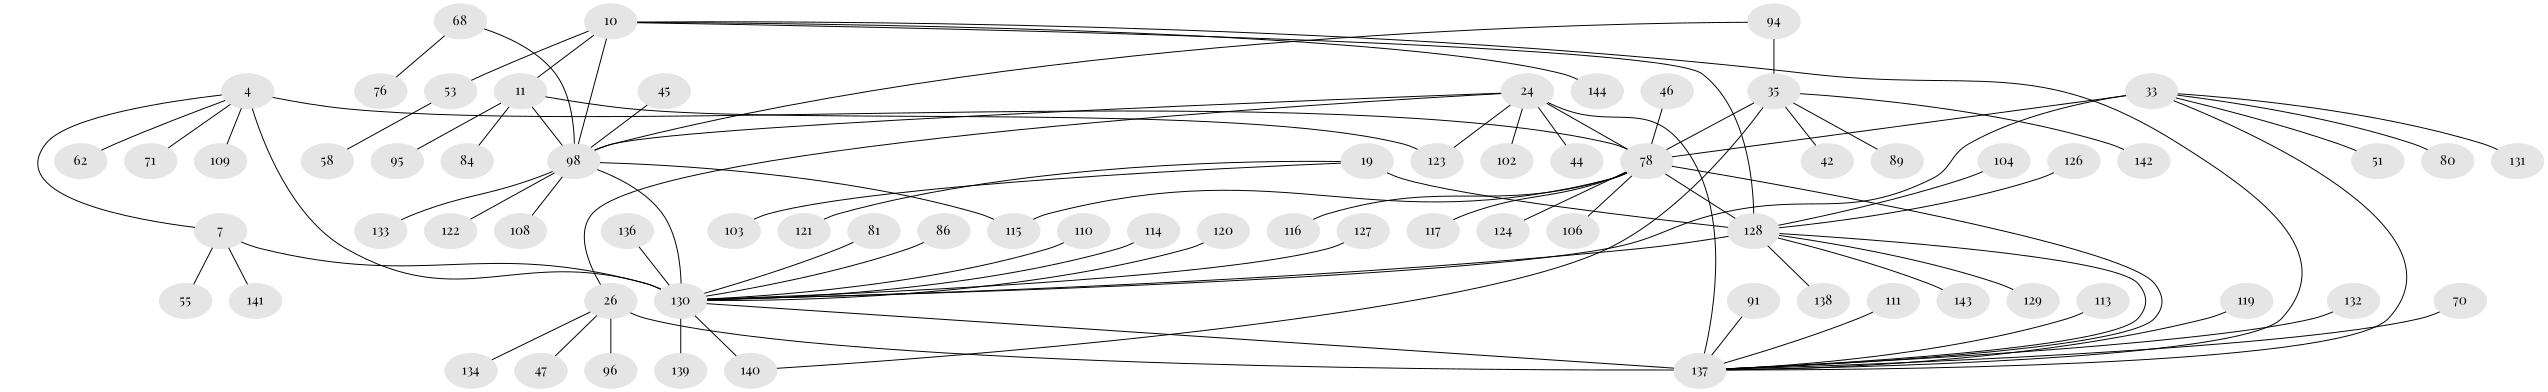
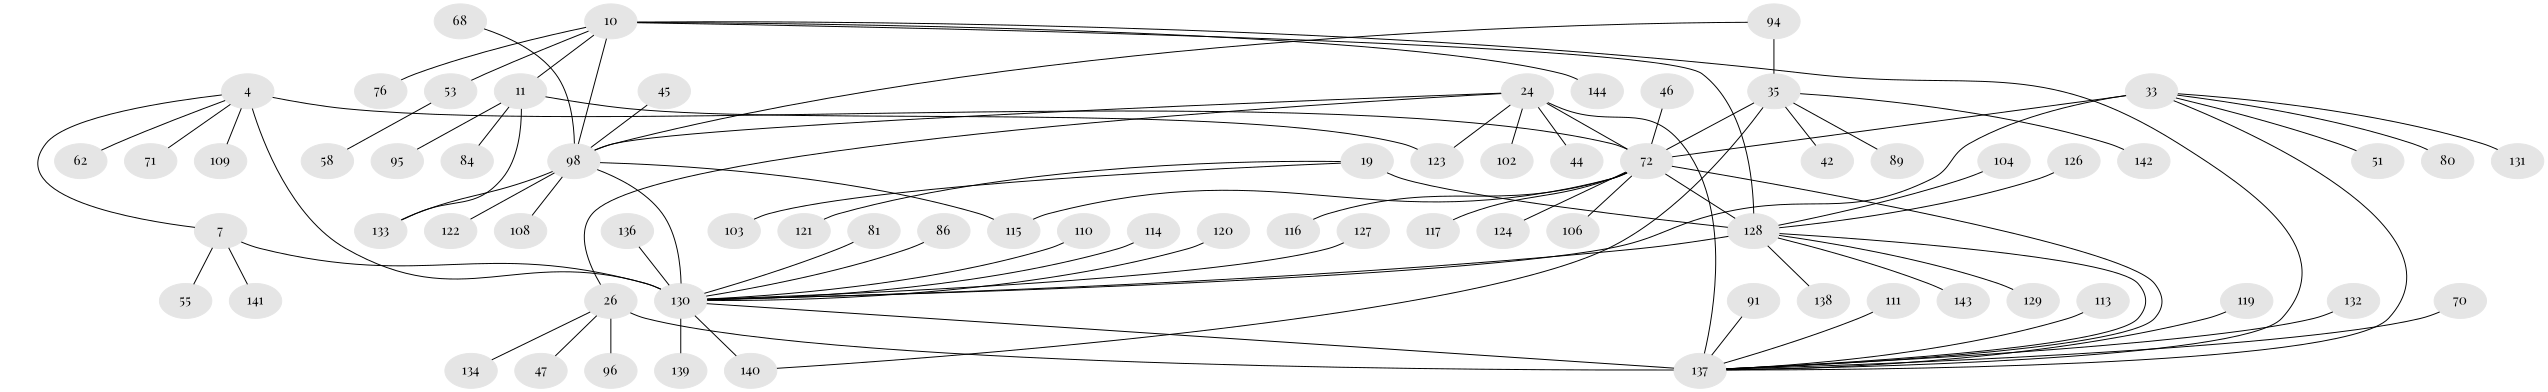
edge "68" -- "76": now "10" -- "76"
edge "11" -- "98": now "11" -- "133"
node "78": label "78" -> "72"
